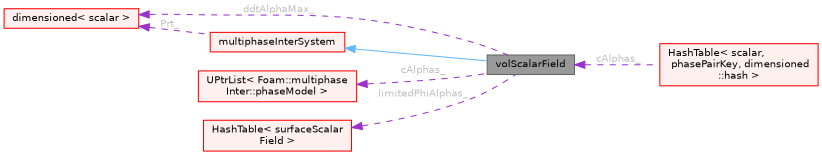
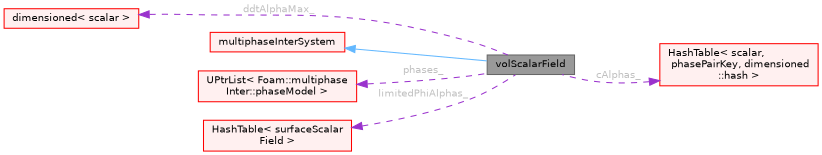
edge "multiphaseInterSystem" -> "dimensioned< scalar >": removed, label "Prt_"
edge "HashTable< scalar, phasePairKey, dimensioned ::hash >" -> "volScalarField": reversed
edge "volScalarField" -> "UPtrList< Foam::multiphase Inter::phaseModel >": label " cAlphas_" -> " phases_"
